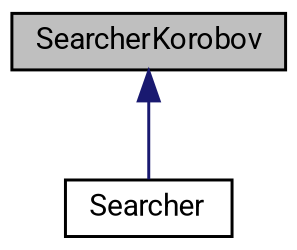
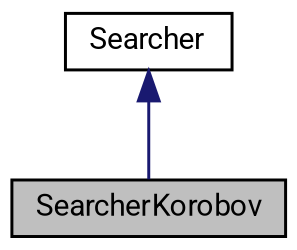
edge "Searcher" -> "SearcherKorobov": reversed
